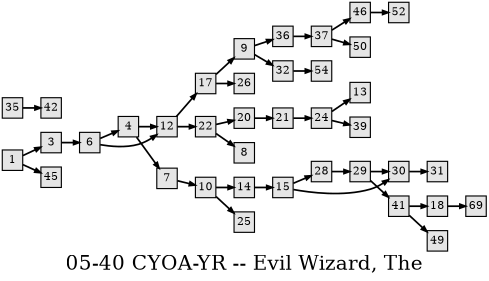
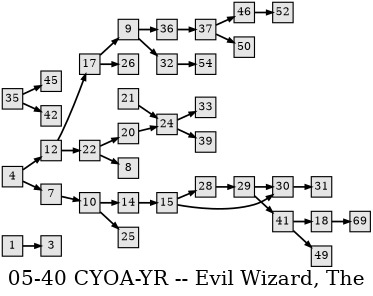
node "13": label "13" -> "33"
edge "20" -> "21": now "20" -> "24"
node "6": removed
edge "1" -> "45": now "35" -> "45"
